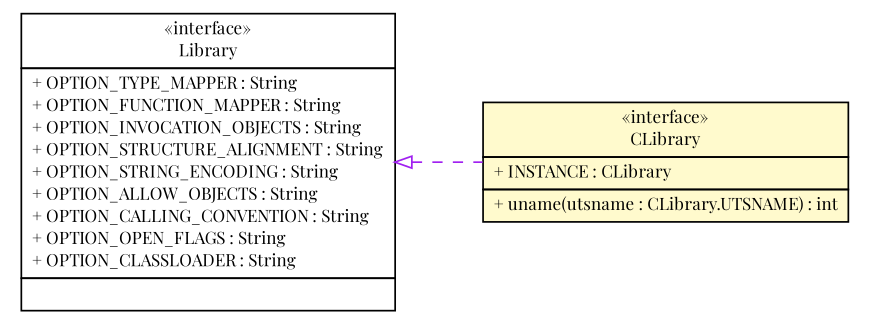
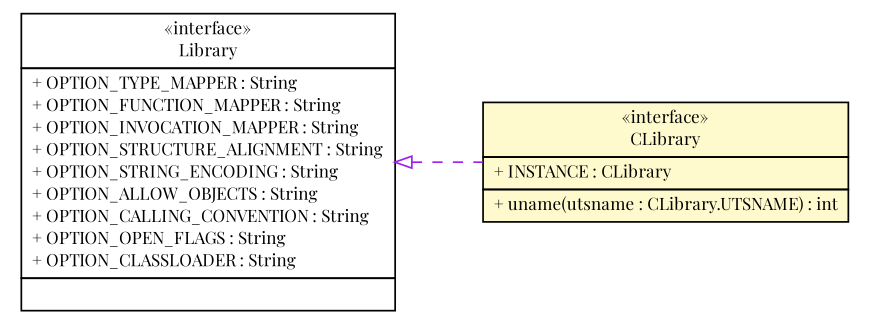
node "Library": text "+ OPTION_INVOCATION_OBJECTS : String" -> "+ OPTION_INVOCATION_MAPPER : String"
